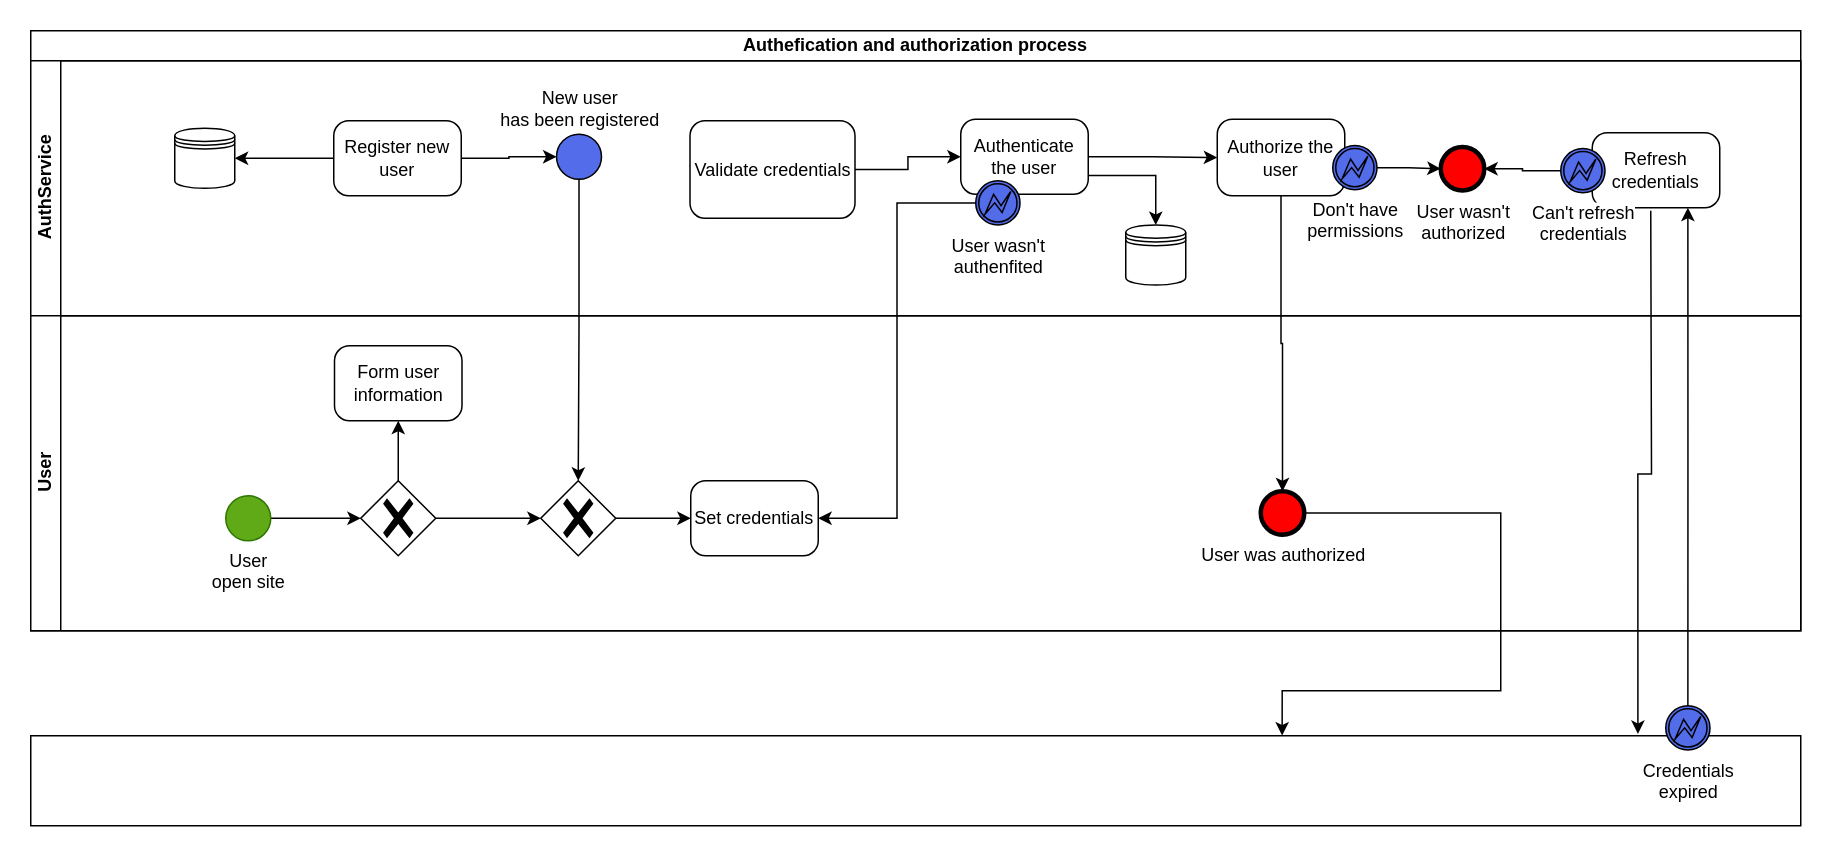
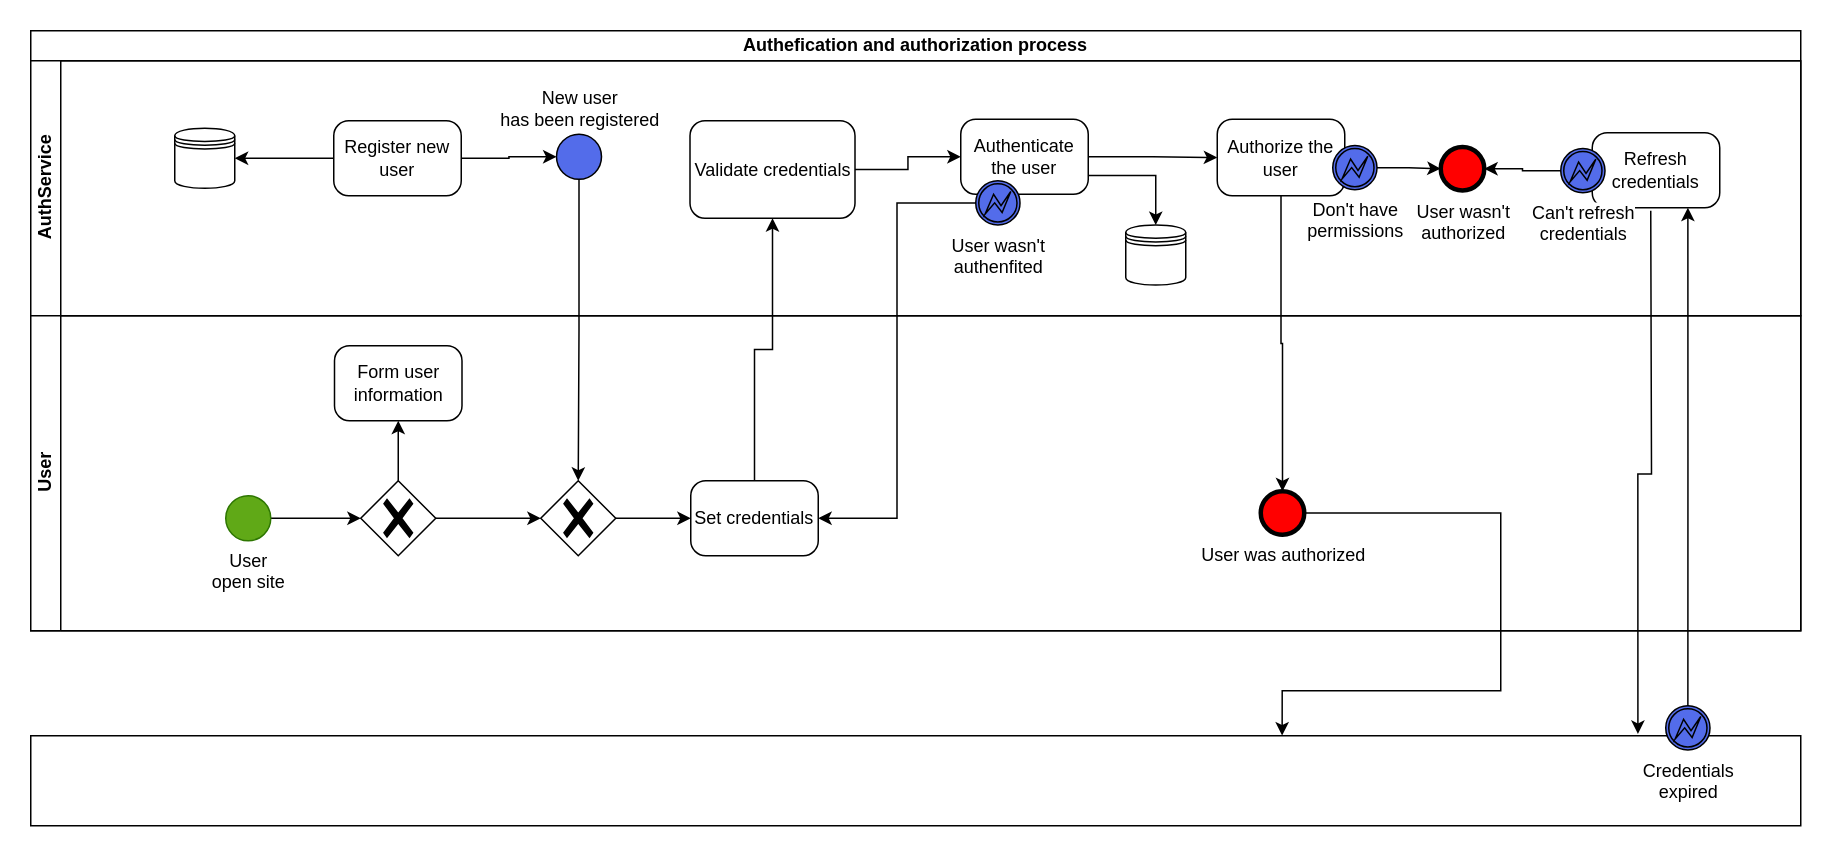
edge "Set credentials" -> "Validate credentials": added
